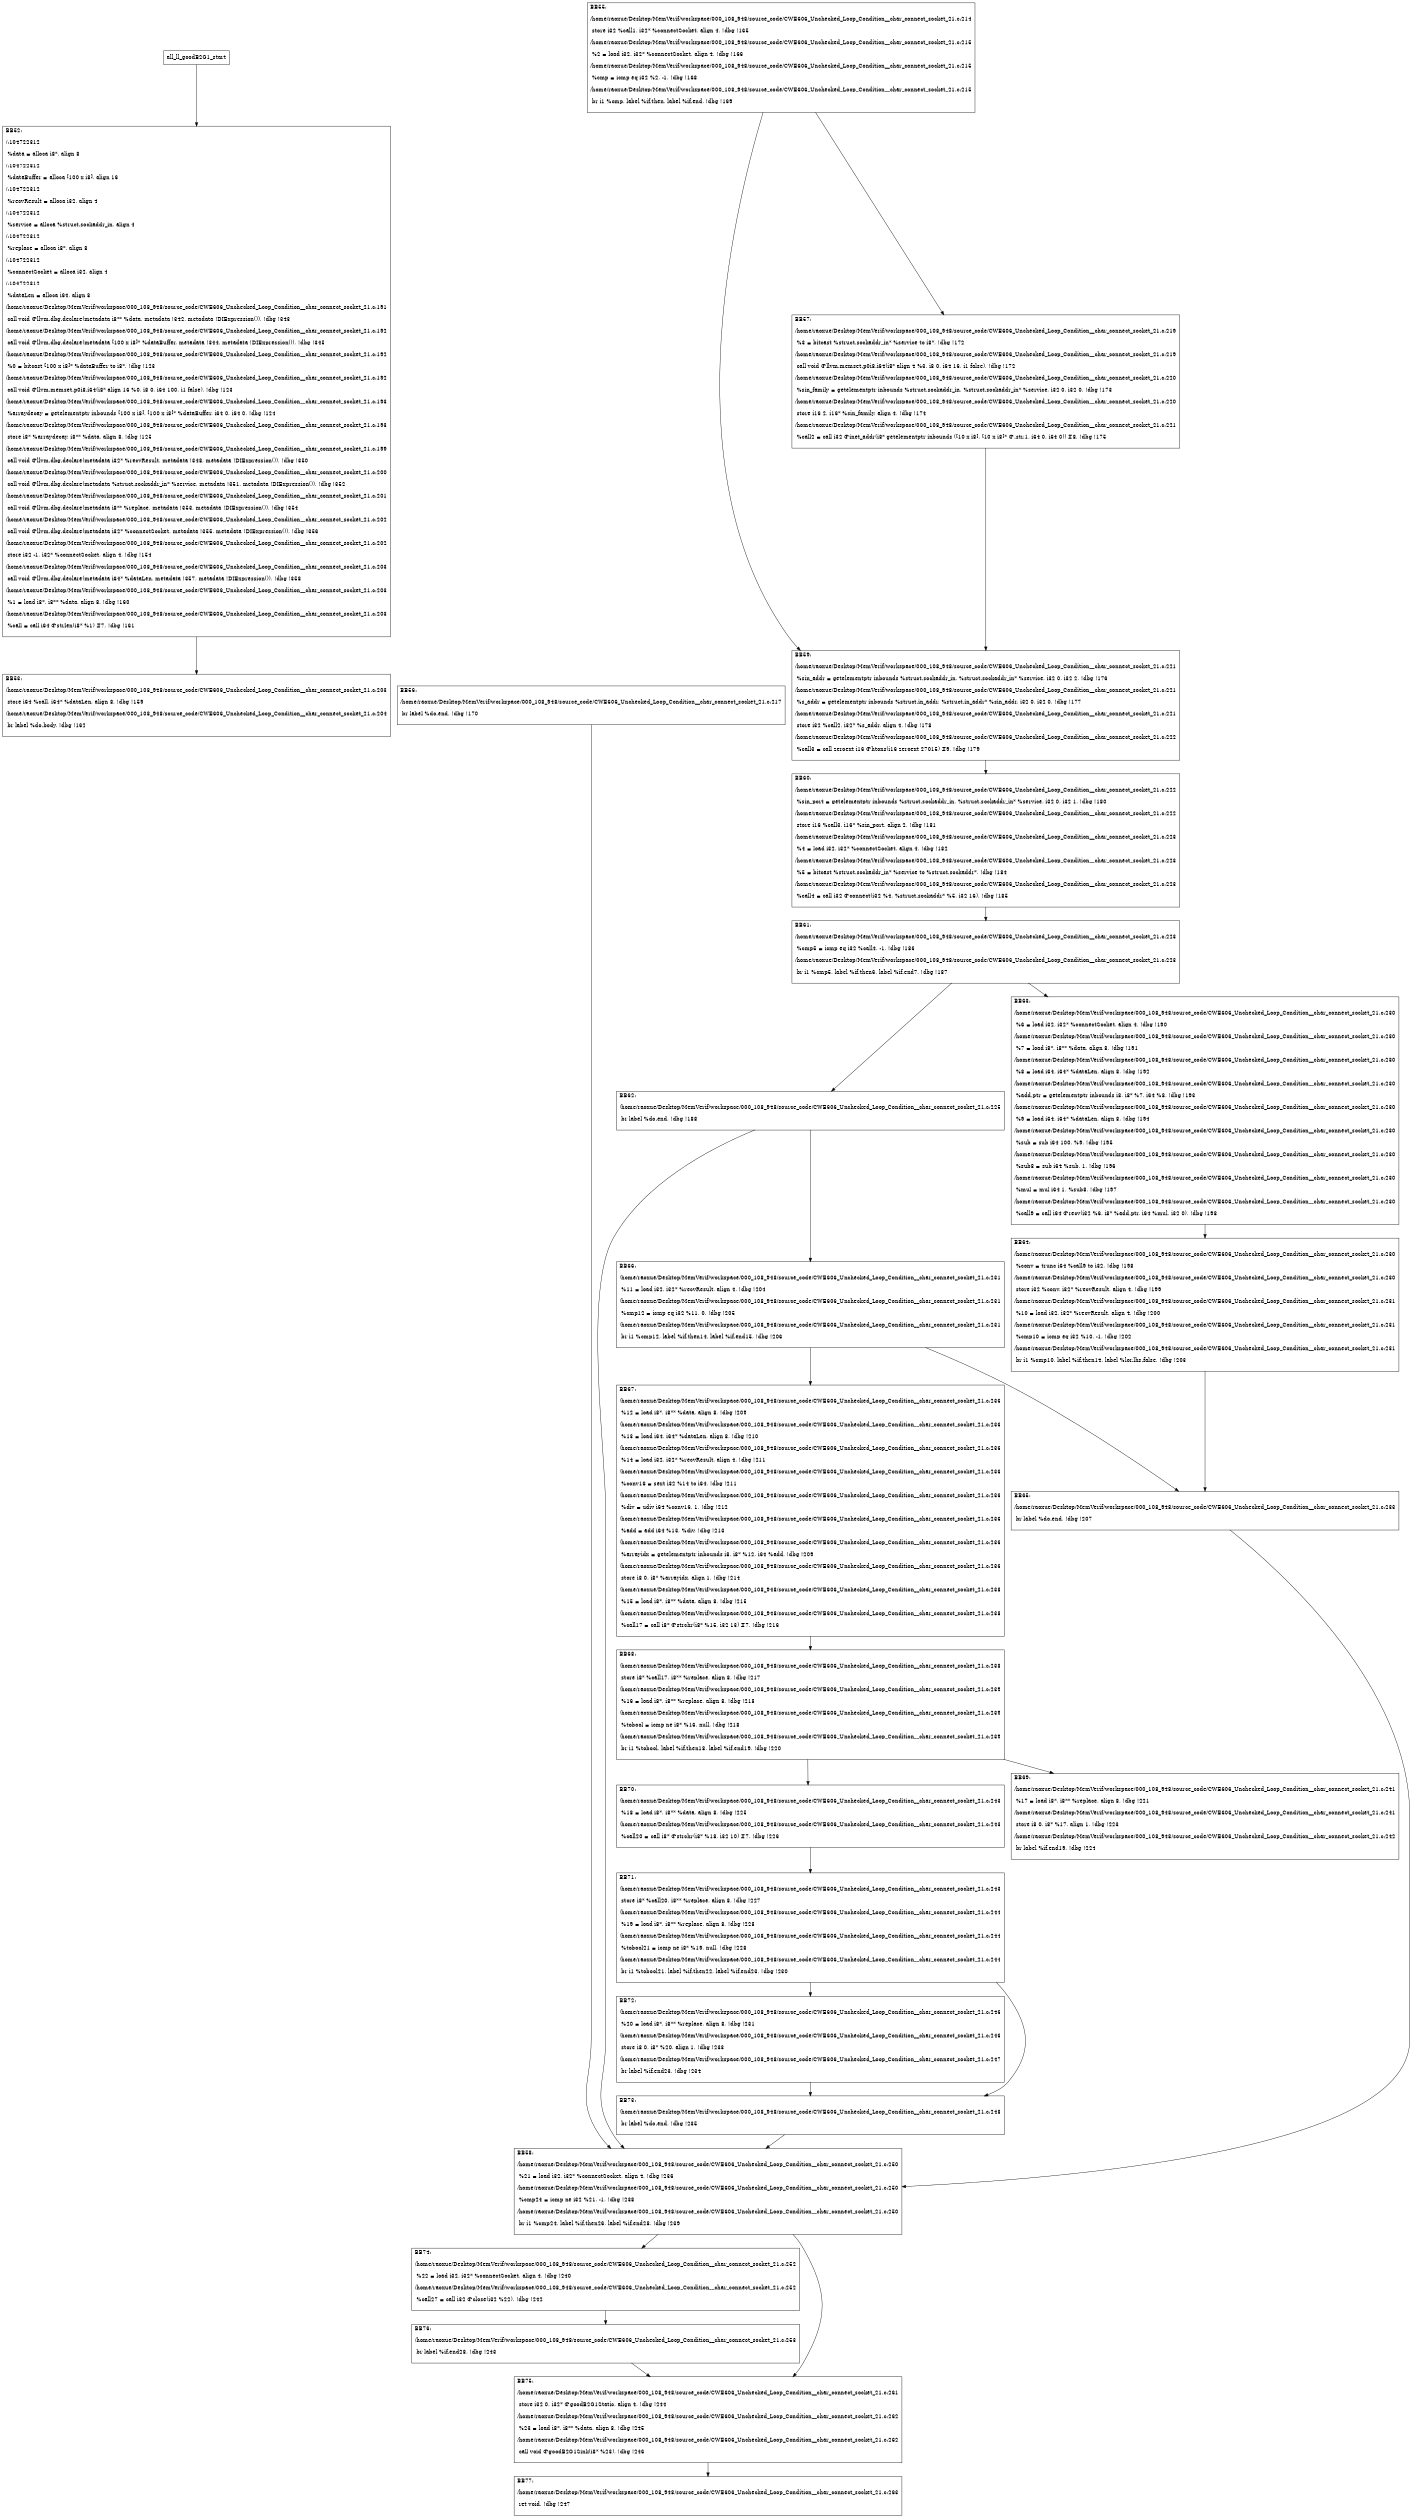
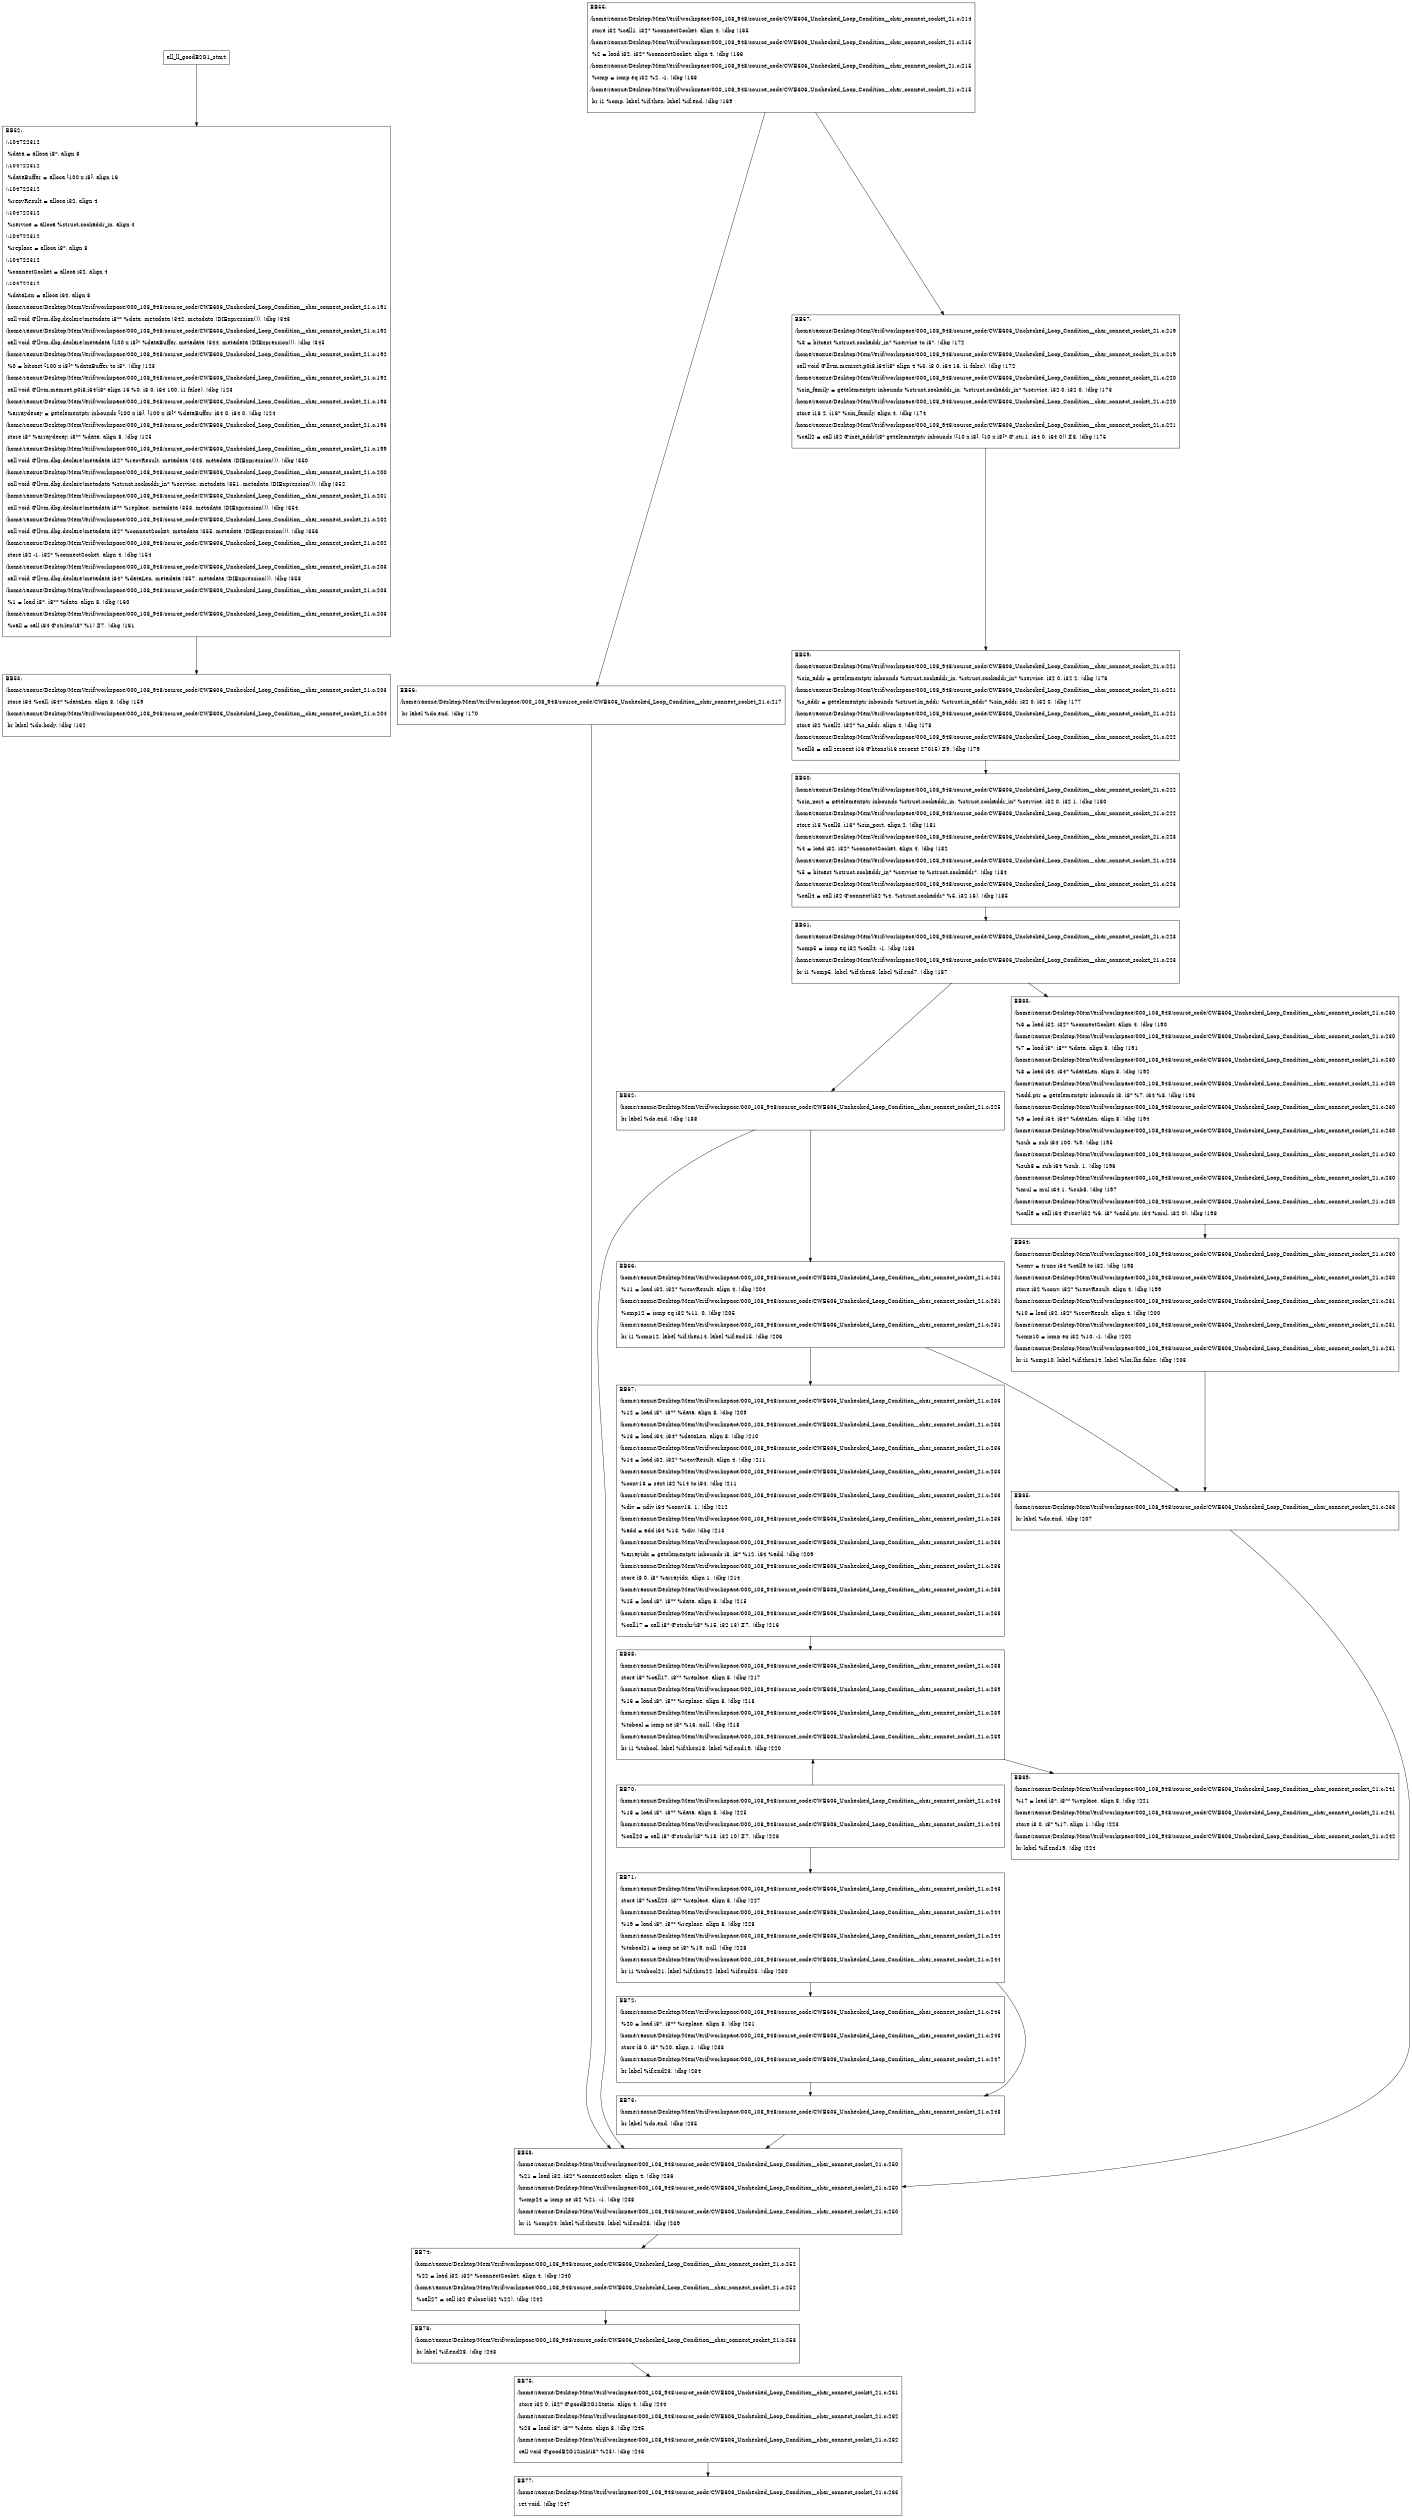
edge "BB55:" -> "BB59:": now "BB55:" -> "BB56:"
edge "BB68:" -> "BB70:": reversed
edge "BB58:" -> "BB75:": removed
